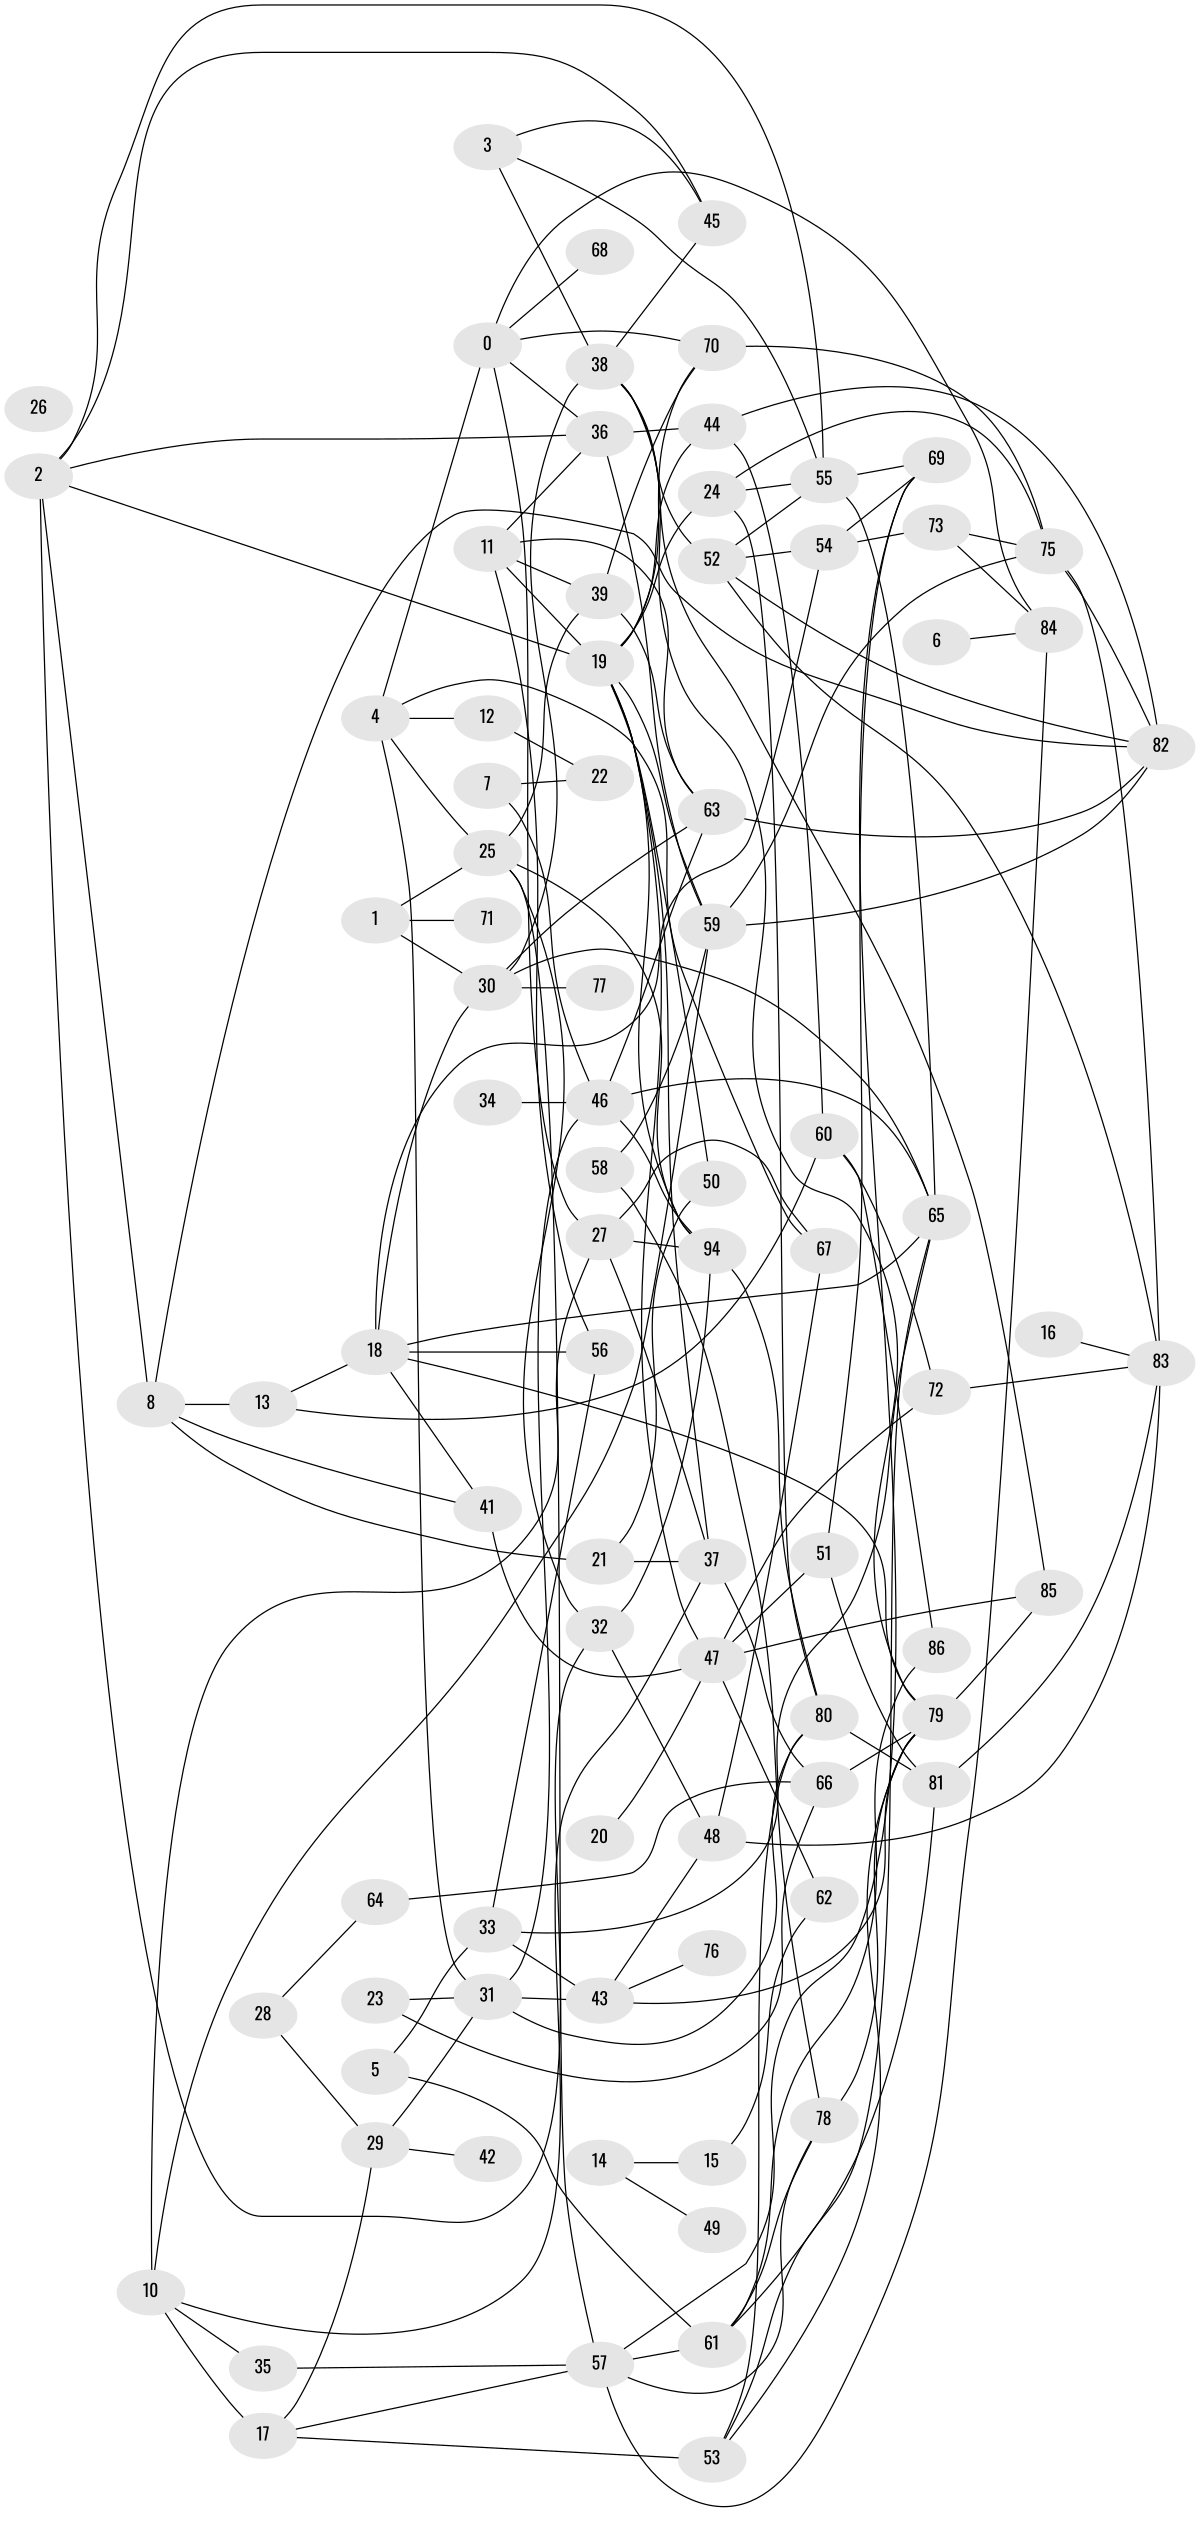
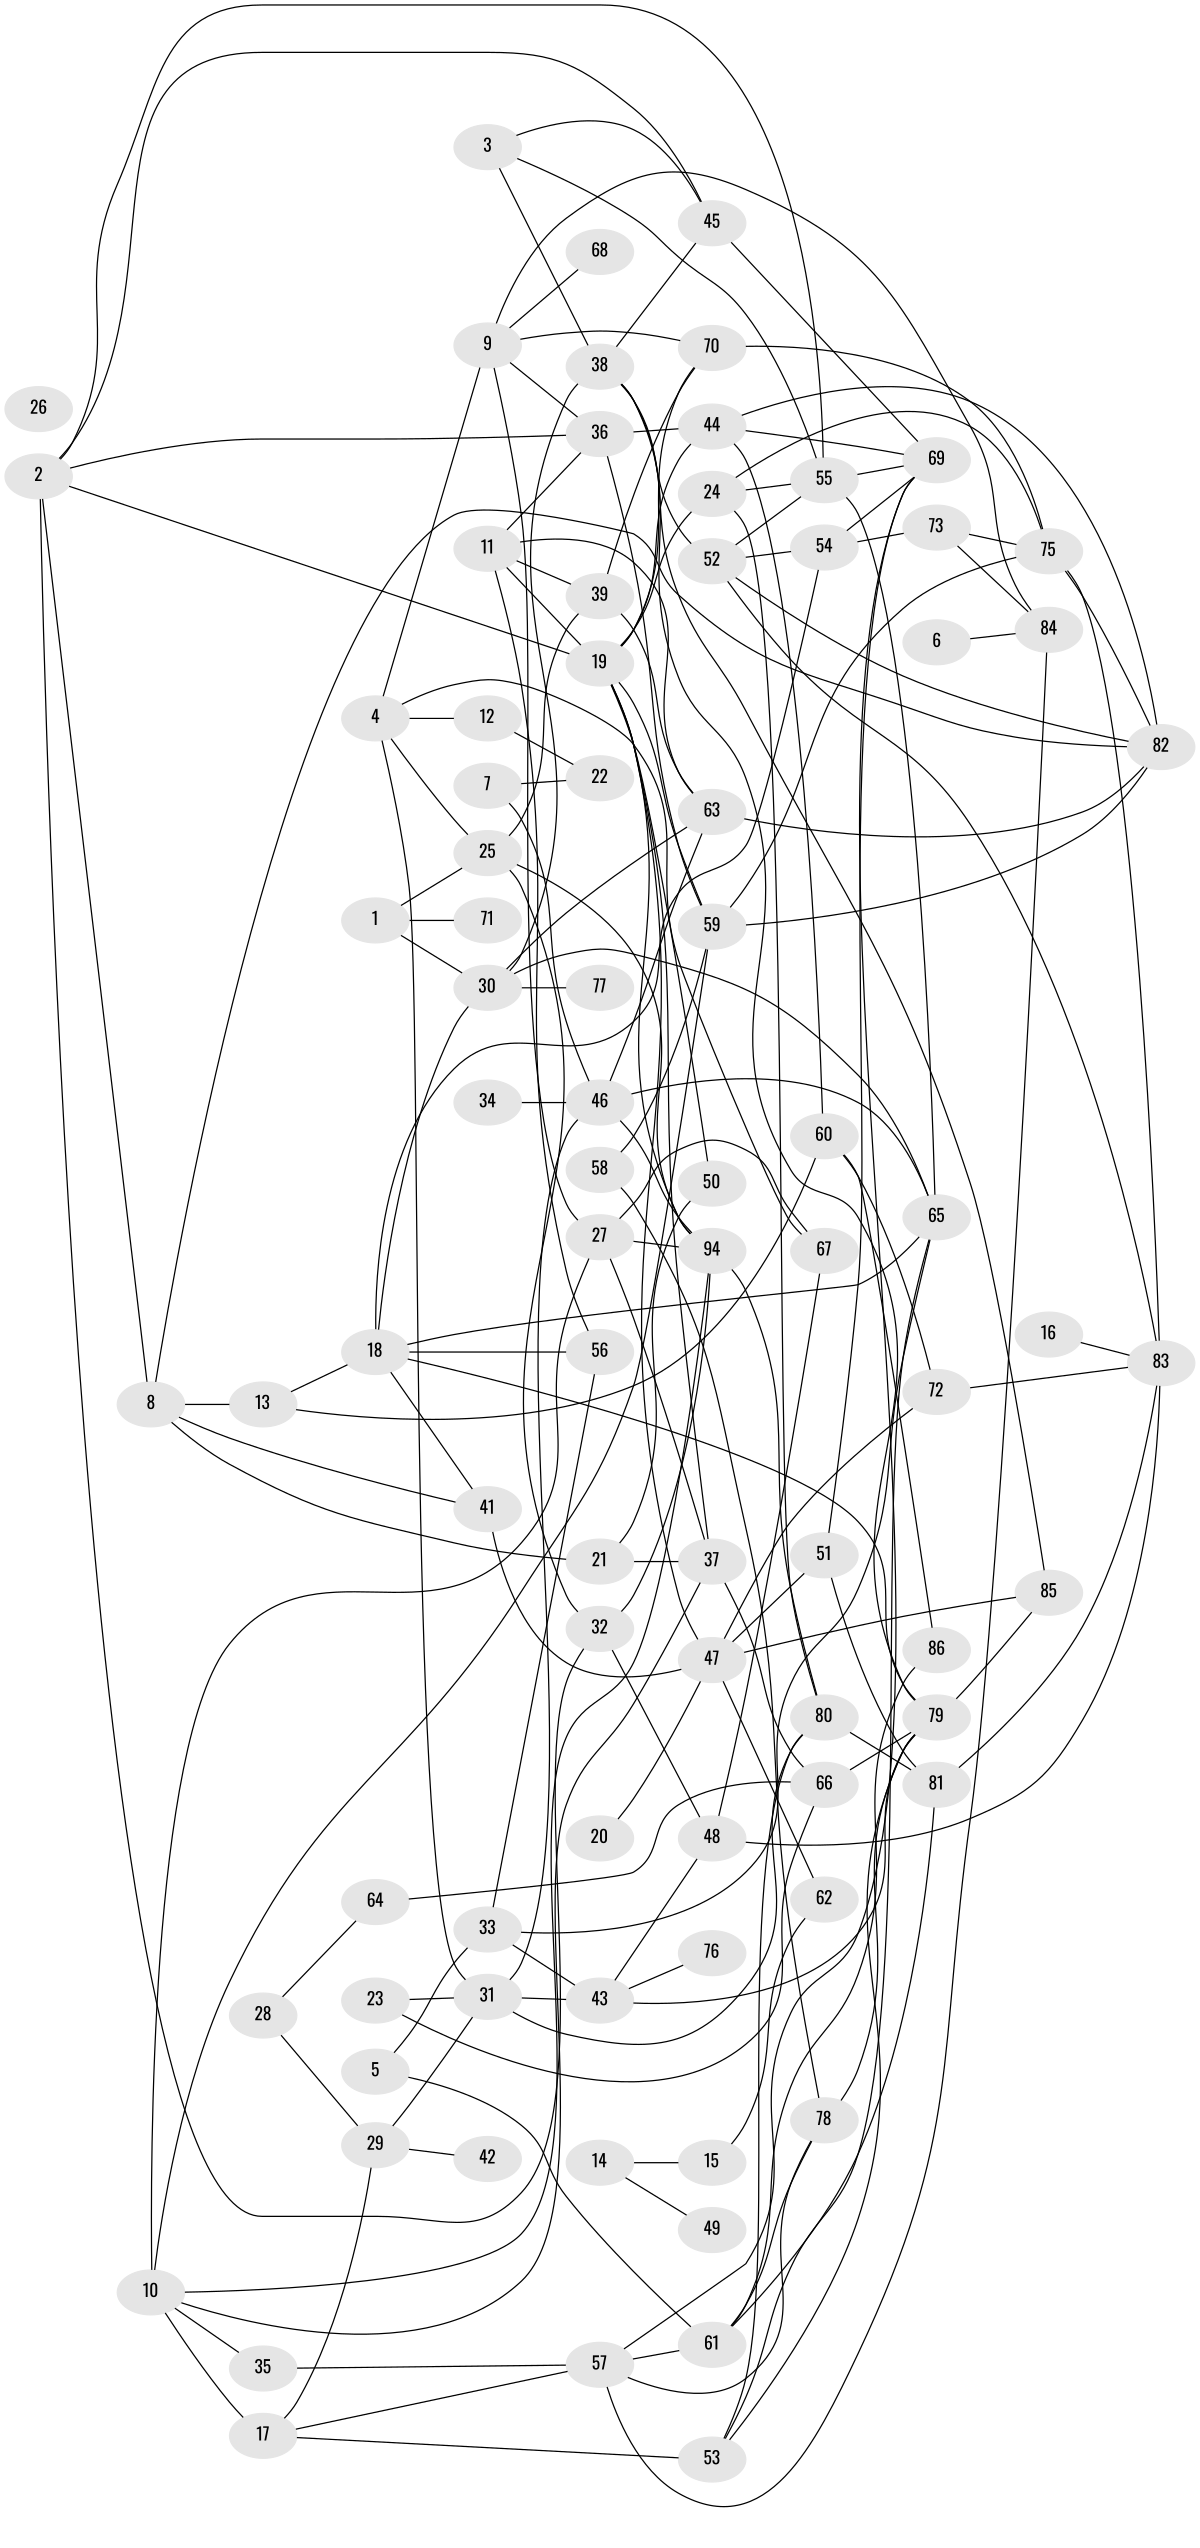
edge "45" -- "69": added
node "0": label "0" -> "9"
edge "44" -- "69": added
edge "25" -- "57": removed
edge "94" -- "10": added
